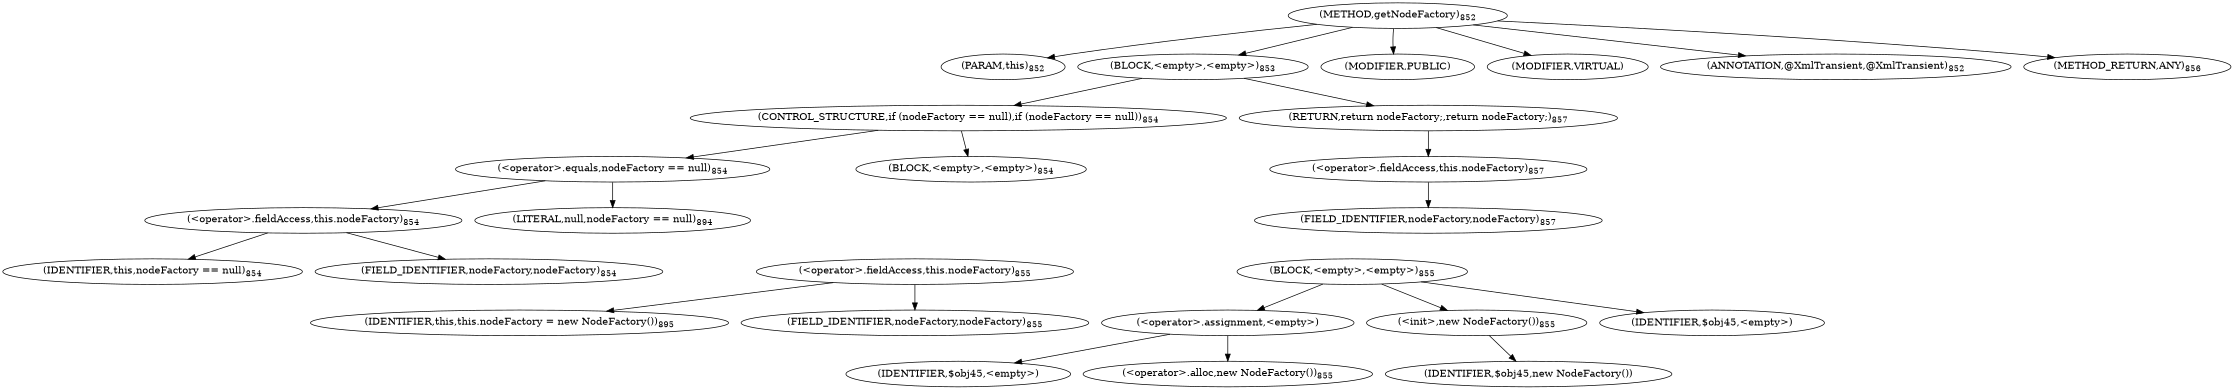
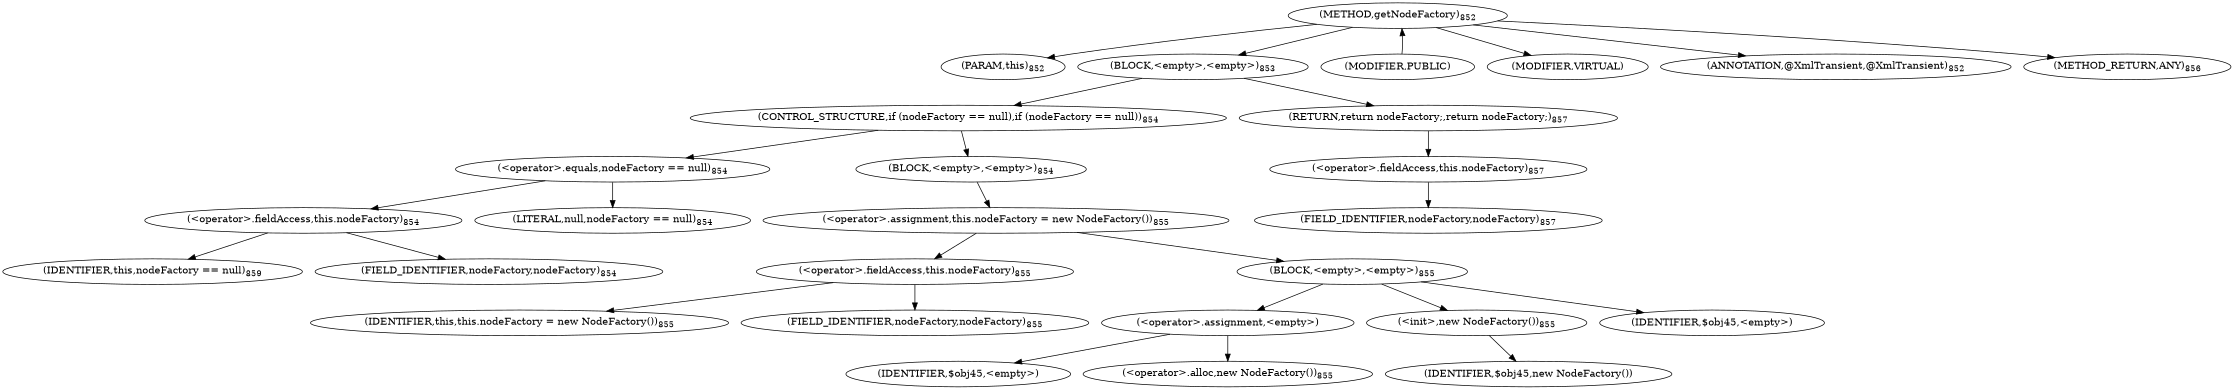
edge "(METHOD,getNodeFactory)" -> "(MODIFIER,PUBLIC)": reversed
node "(LITERAL,null,nodeFactory == null)": text "894" -> "854"
node "(<operator>.assignment,this.nodeFactory = new NodeFactory())": added
node "(IDENTIFIER,this,nodeFactory == null)": text "854" -> "859"
node "(IDENTIFIER,this,this.nodeFactory = new NodeFactory())": text "895" -> "855"
